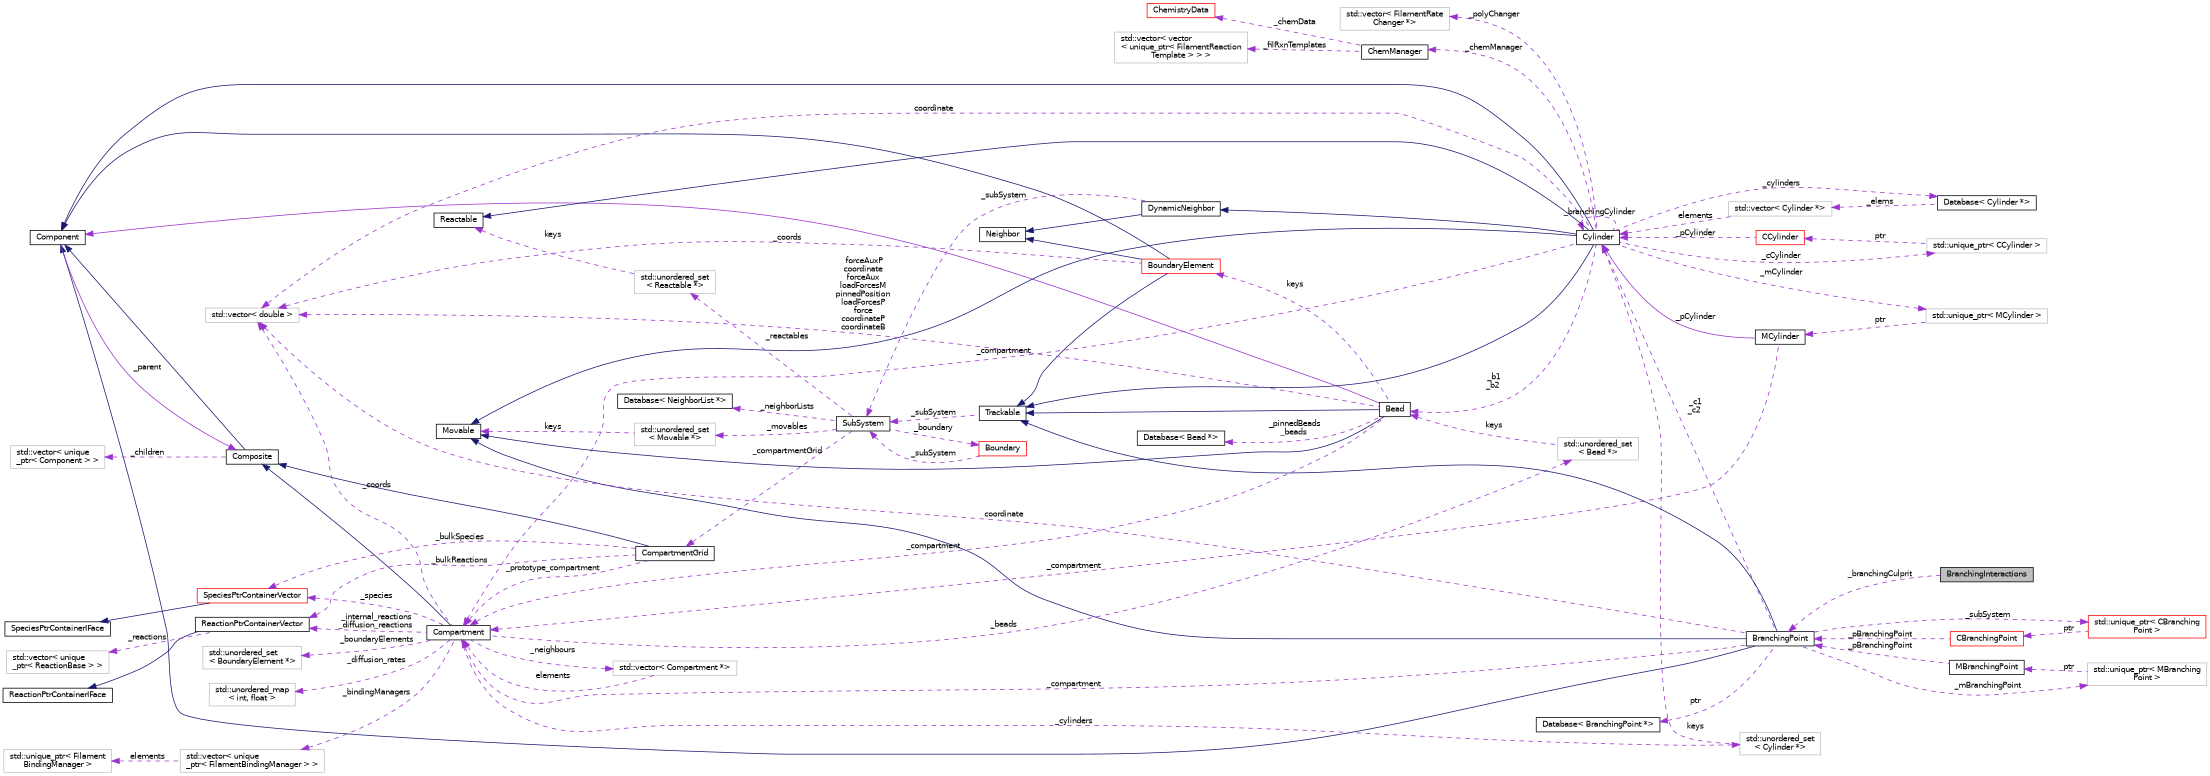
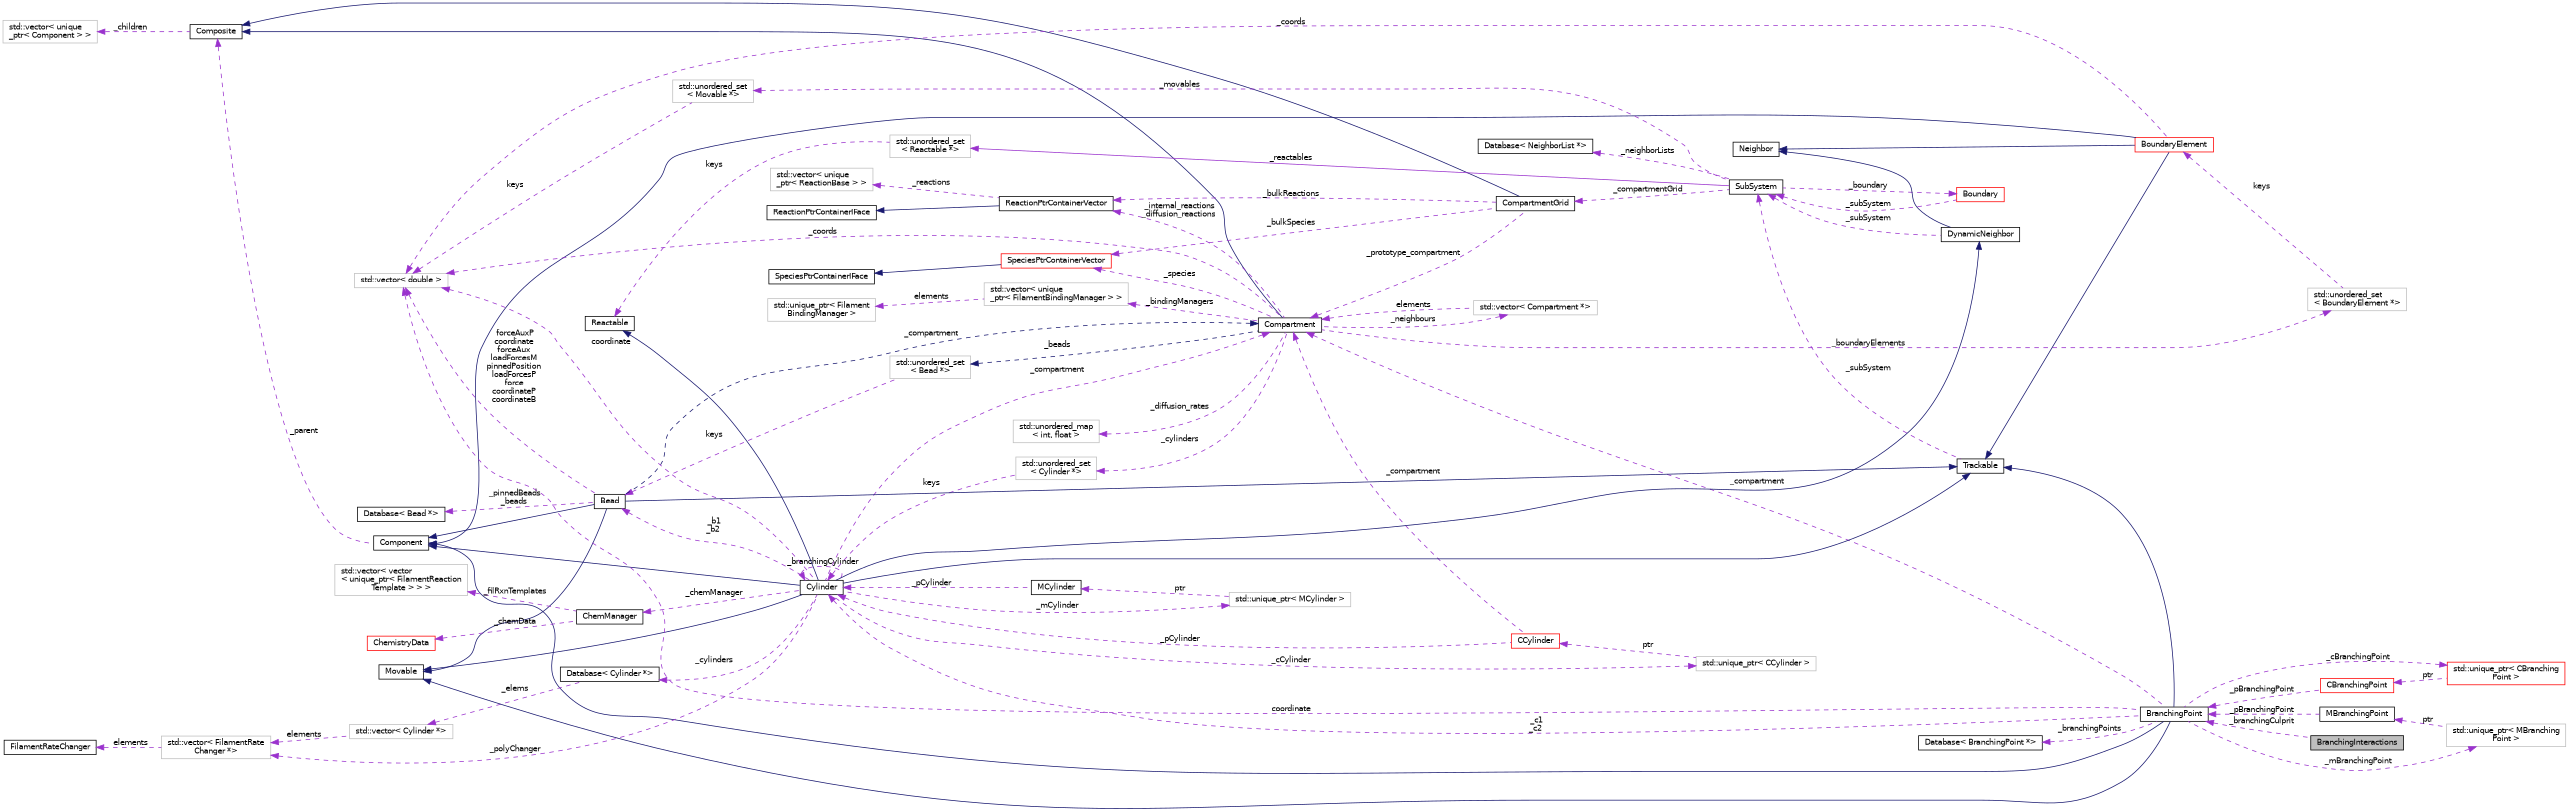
edge "Bead" -> "Component": color darkorchid3 -> midnightblue
edge "std::vector< Cylinder *>" -> "Cylinder": now "std::vector< Cylinder *>" -> "std::vector< FilamentRate Changer *>"
edge "MCylinder" -> "Cylinder": style solid -> dashed
edge "Bead" -> "BoundaryElement": now "std::unordered_set < BoundaryElement *>" -> "BoundaryElement"
edge "Composite" -> "Component": removed
edge "SubSystem" -> "std::unordered_set < Reactable *>": style dashed -> solid
edge "Component" -> "Composite": style solid -> dashed
edge "std::unordered_set < Movable *>" -> "Movable": now "std::unordered_set < Movable *>" -> "std::vector< double >"
edge "Bead" -> "Compartment": color darkorchid3 -> midnightblue
edge "MCylinder" -> "Compartment": now "CCylinder" -> "Compartment"
edge "BranchingPoint" -> "std::unique_ptr< CBranching Point >": label " _subSystem" -> " _cBranchingPoint"
edge "Compartment" -> "std::unordered_set < Bead *>": color darkorchid3 -> midnightblue
edge "BranchingPoint" -> "Database< BranchingPoint *>": label " ptr" -> " _branchingPoints"
node "FilamentRateChanger": added
